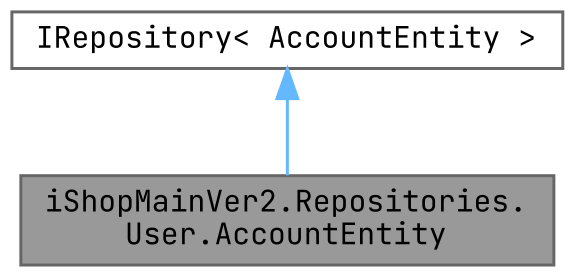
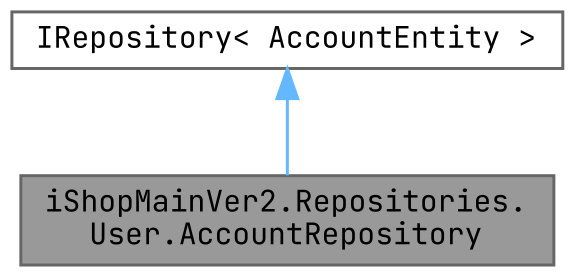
node "iShopMainVer2.Repositories. User.AccountEntity": label "iShopMainVer2.Repositories. User.AccountEntity" -> "iShopMainVer2.Repositories. User.AccountRepository"
